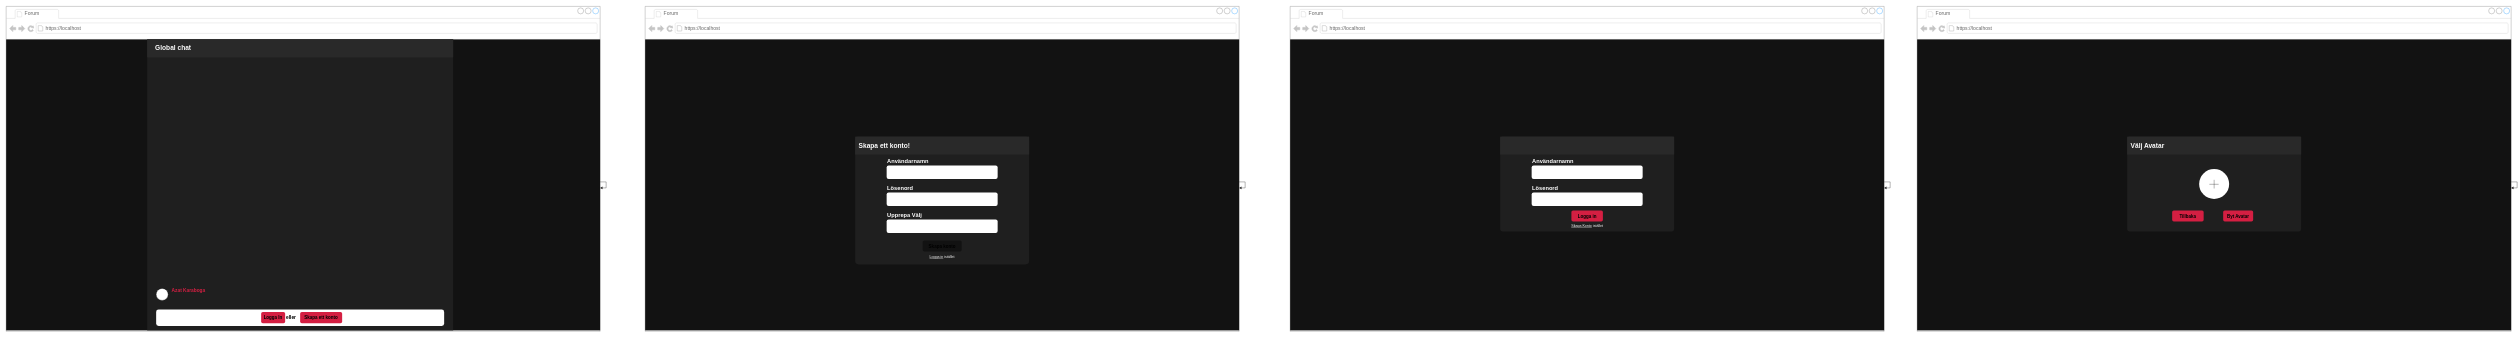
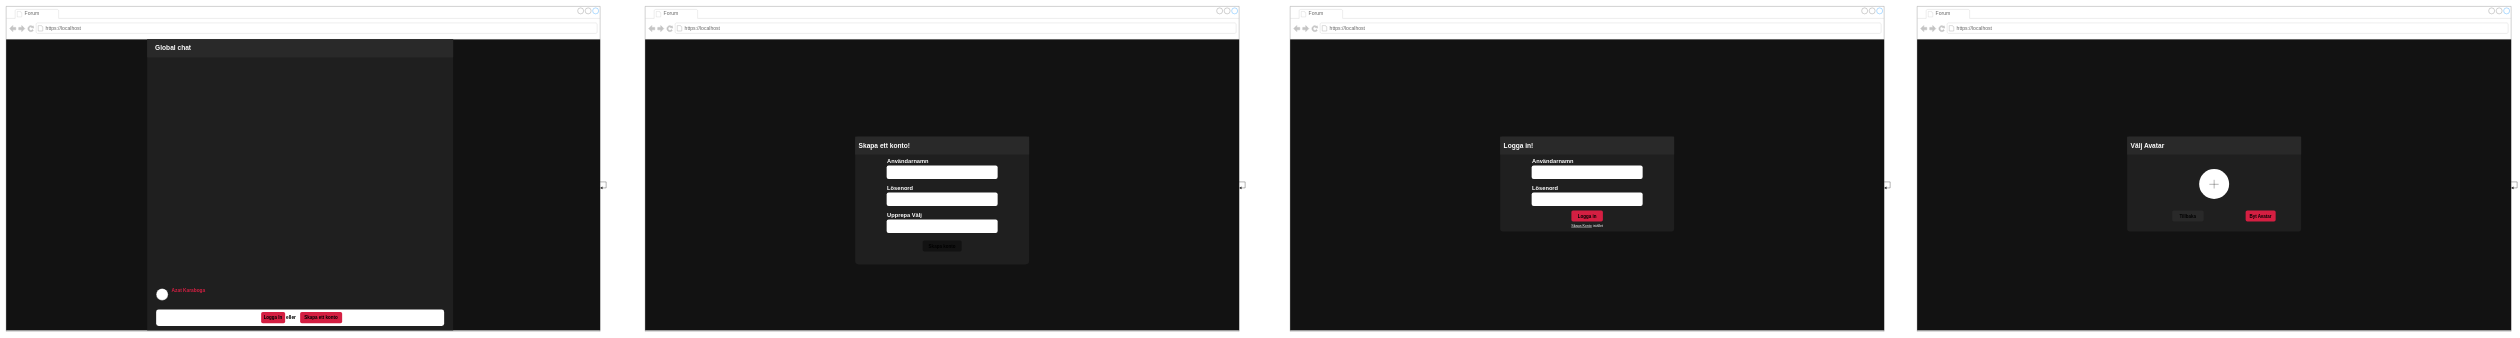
node "Logga in!": added
node "Tillbaka": fillcolor #d41f42 -> #292929
node "Byt Avatar": moved (2238, 216) -> (2261, 216)
node "Logga in istället": removed
